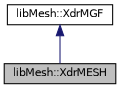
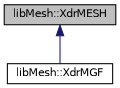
edge "libMesh::XdrMESH" -> "libMesh::XdrMGF": reversed
